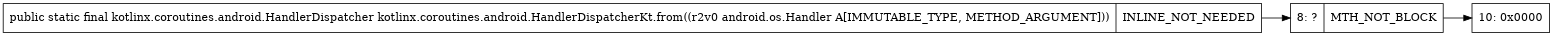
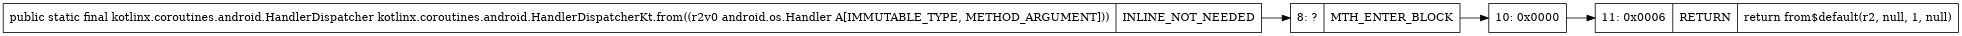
node "8: ?": text "MTH_NOT_BLOCK" -> "MTH_ENTER_BLOCK"
node "11: 0x0006": added
